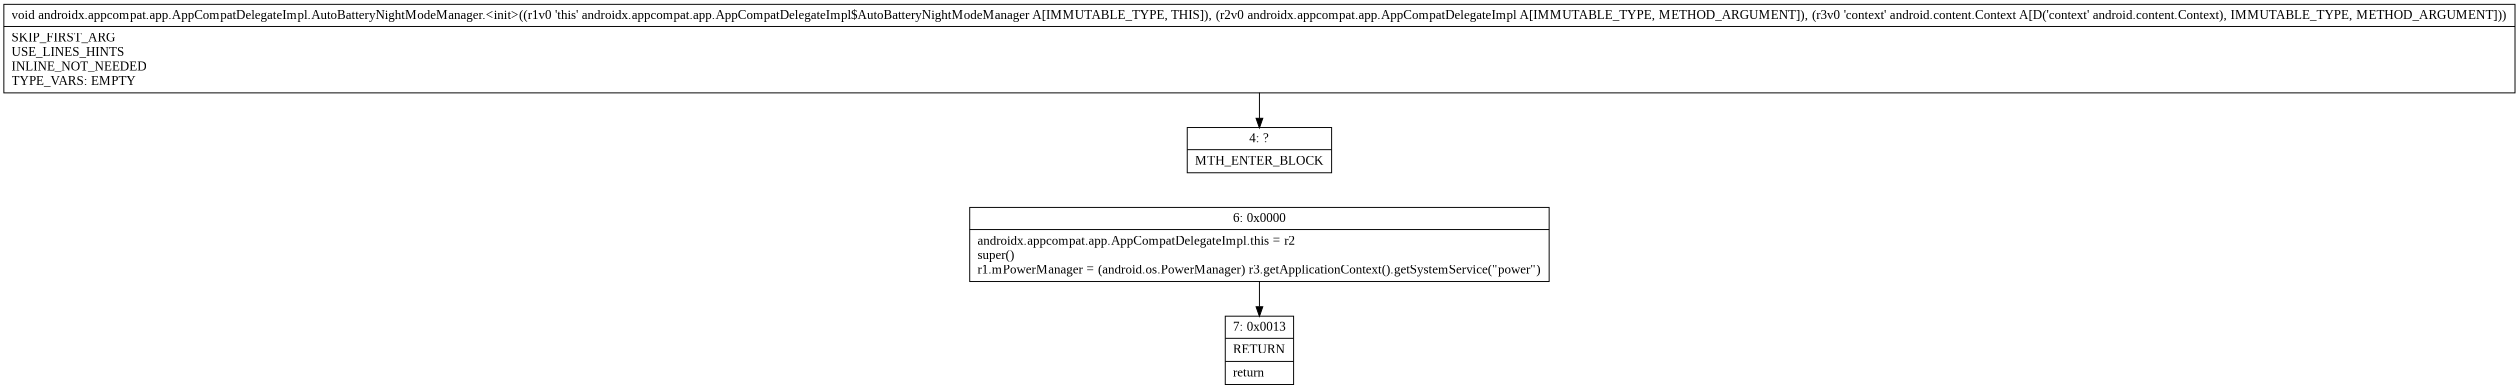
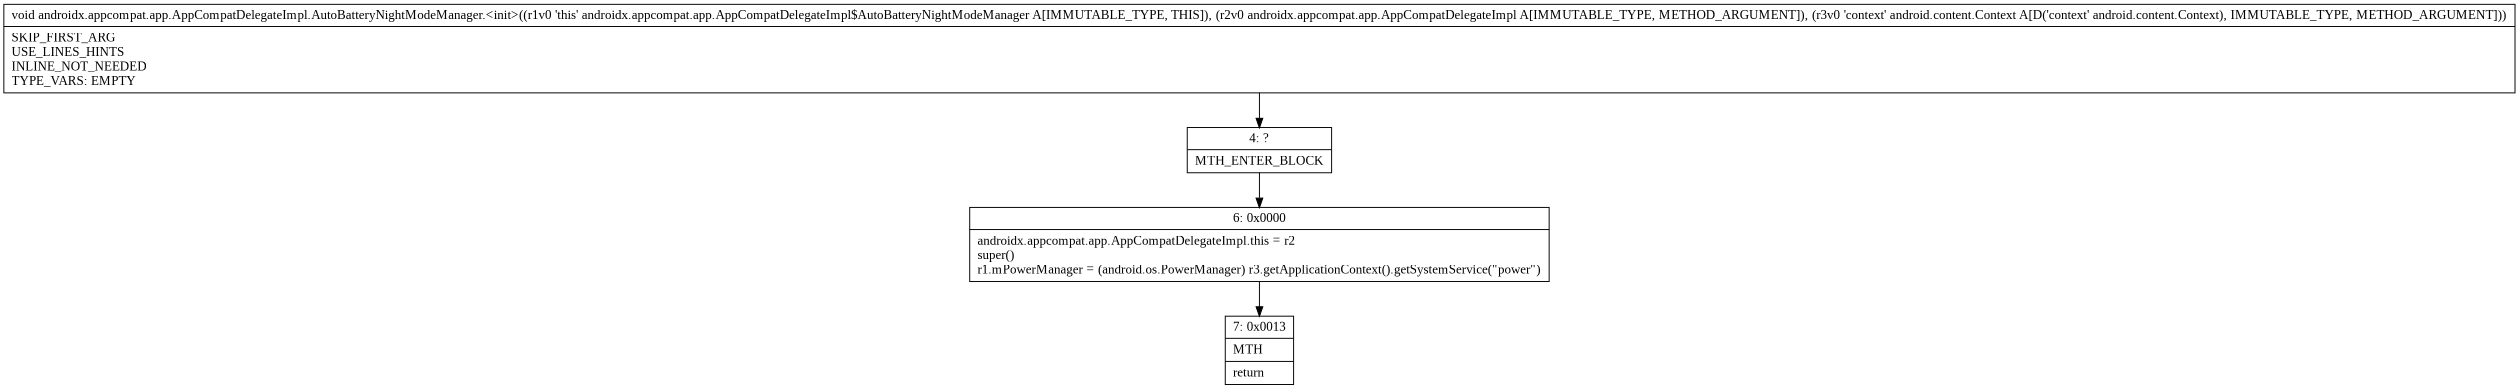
edge "4: ?" -> "6: 0x0000": added
node "7: 0x0013": text "RETURN" -> "MTH"
